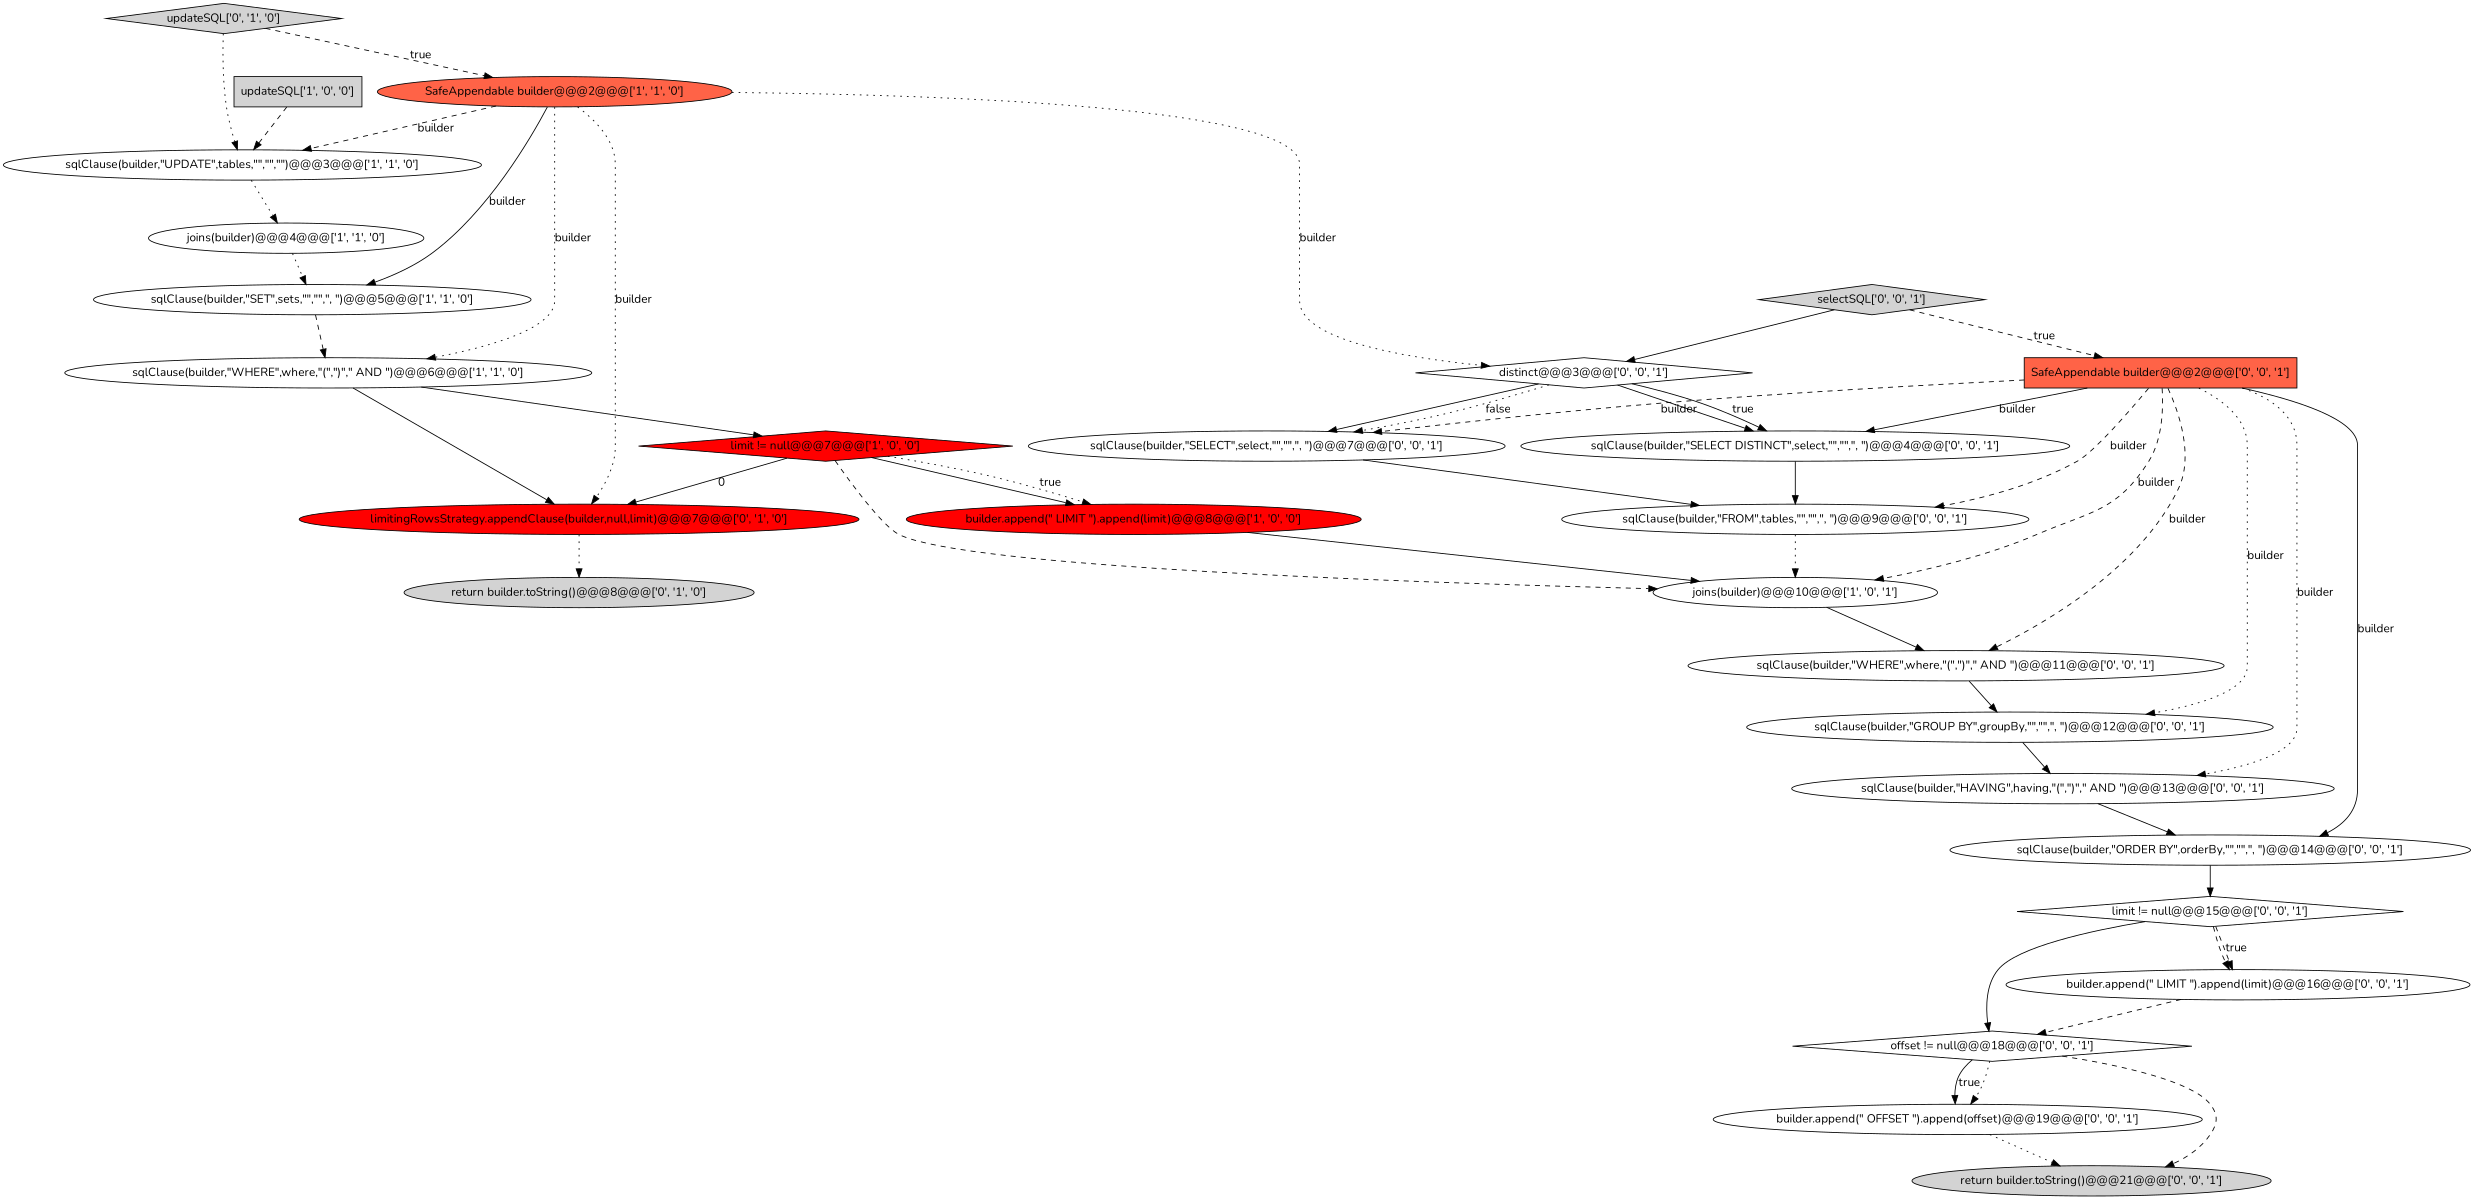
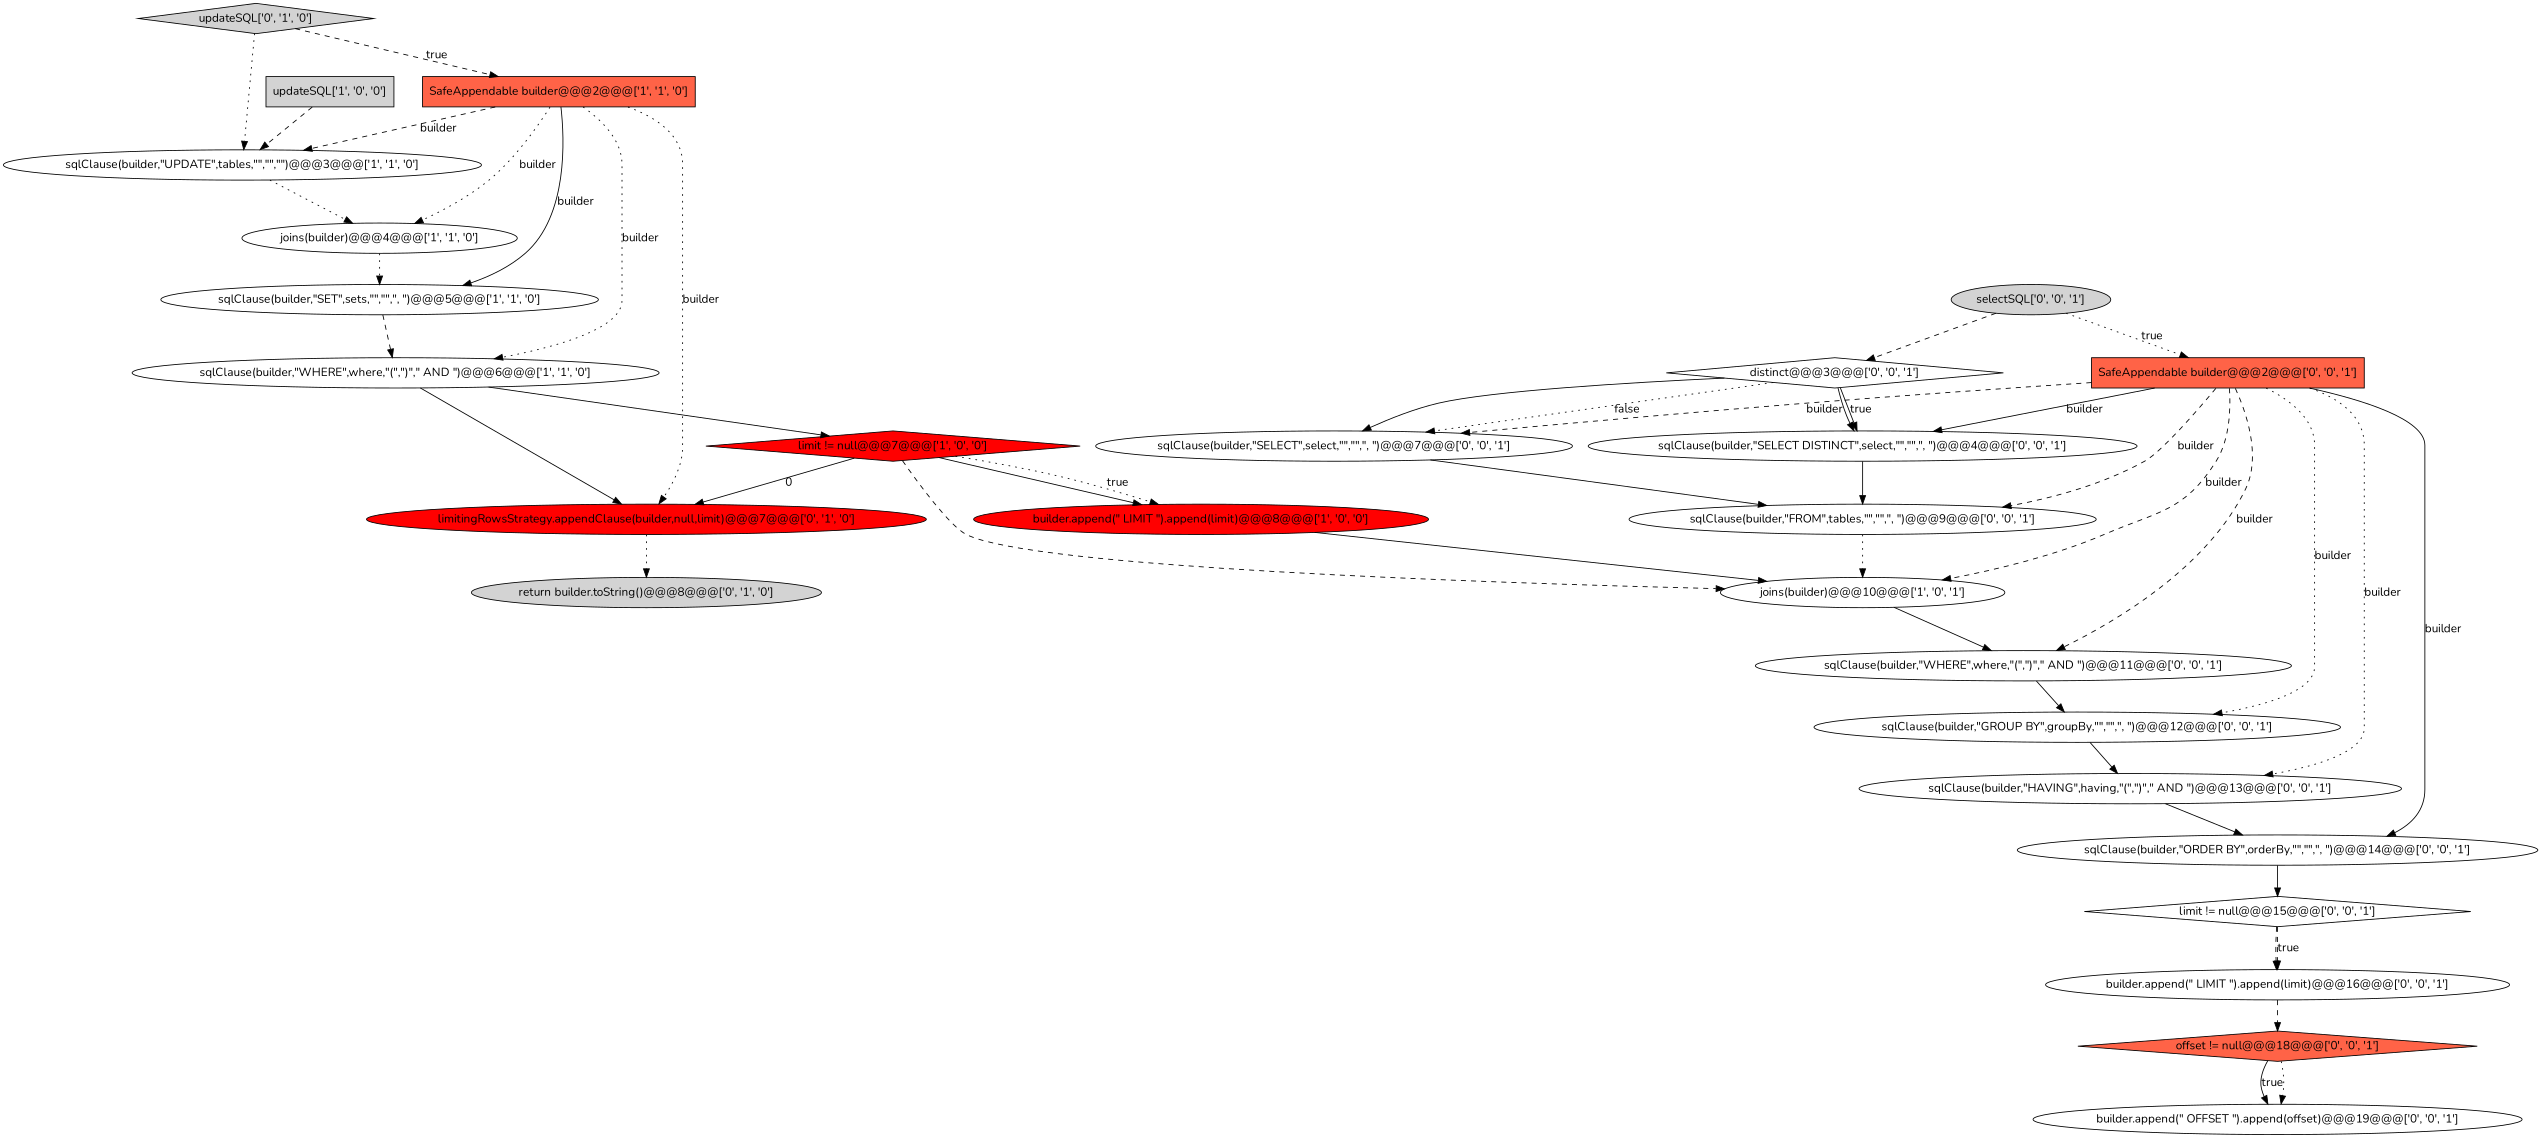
node "SafeAppendable builder@@@2@@@['1', '1', '0']": shape ellipse -> box
edge "SafeAppendable builder@@@2@@@['1', '1', '0']" -> "distinct@@@3@@@['0', '0', '1']": now "SafeAppendable builder@@@2@@@['1', '1', '0']" -> "joins(builder)@@@4@@@['1', '1', '0']"
node "selectSQL['0', '0', '1']": shape diamond -> ellipse
edge "selectSQL['0', '0', '1']" -> "SafeAppendable builder@@@2@@@['0', '0', '1']": style dashed -> dotted
edge "selectSQL['0', '0', '1']" -> "distinct@@@3@@@['0', '0', '1']": style solid -> dashed
edge "limit != null@@@15@@@['0', '0', '1']" -> "offset != null@@@18@@@['0', '0', '1']": removed
node "offset != null@@@18@@@['0', '0', '1']": fillcolor white -> tomato
node "return builder.toString()@@@21@@@['0', '0', '1']": removed
